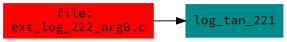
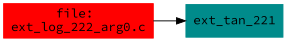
node "log_tan_221": label "log_tan_221" -> "ext_tan_221"
